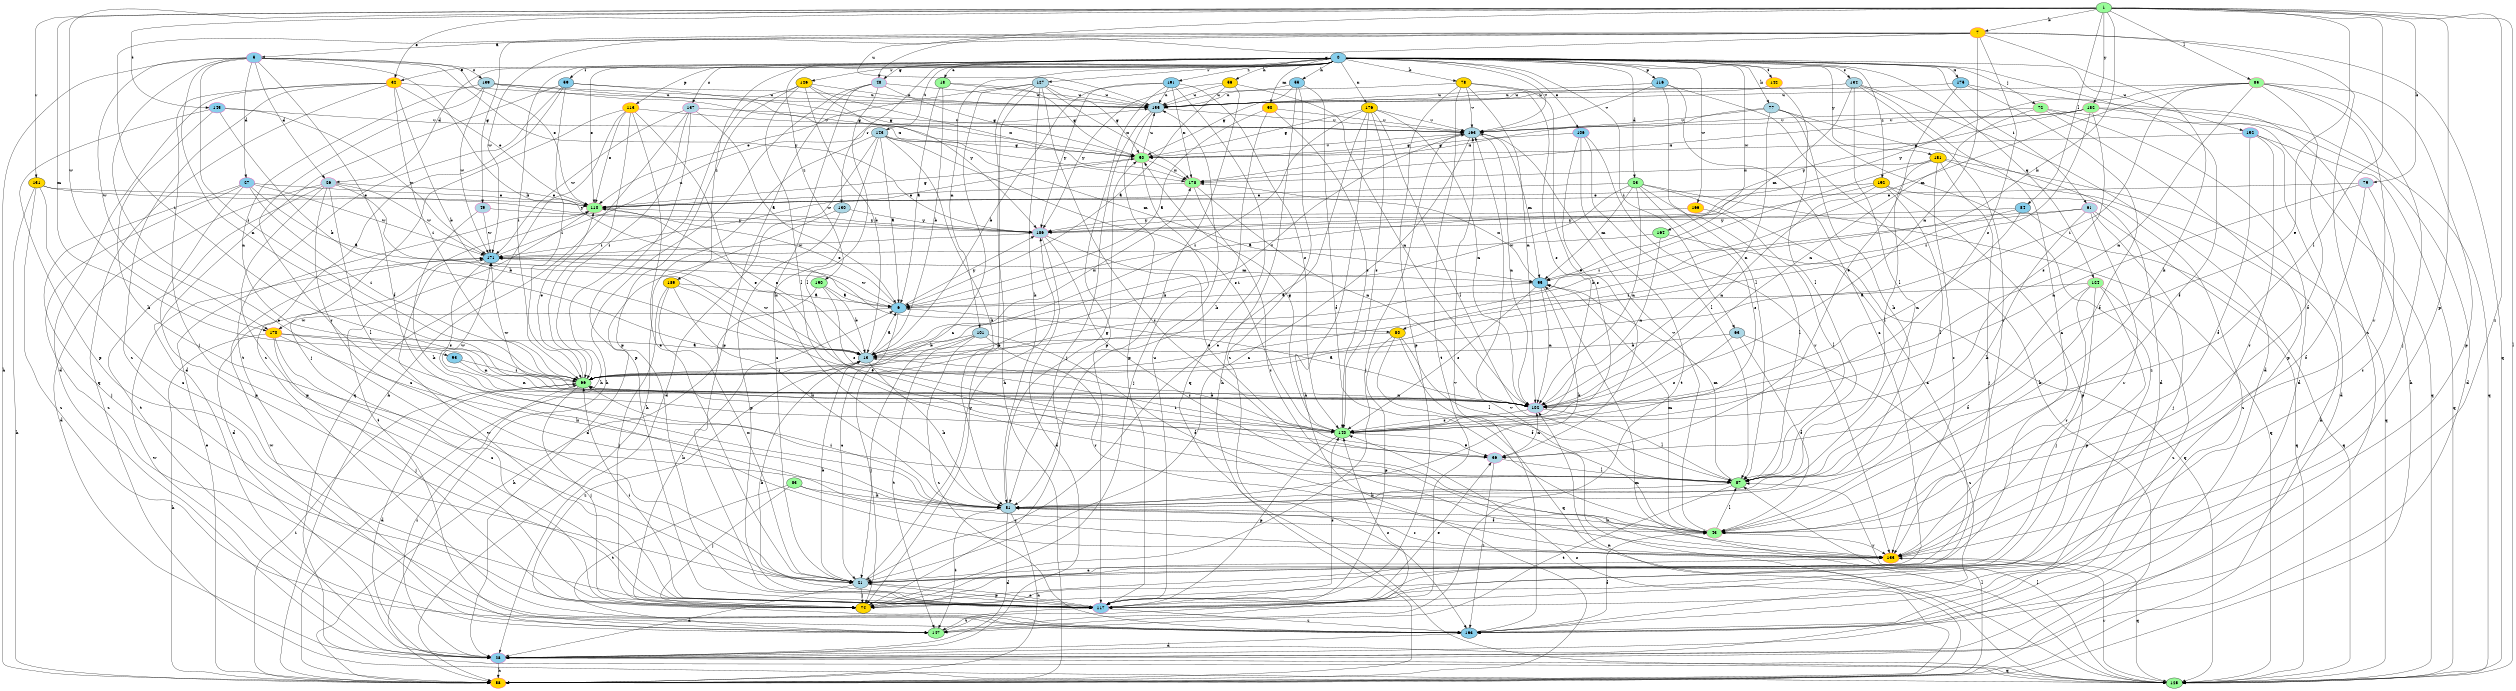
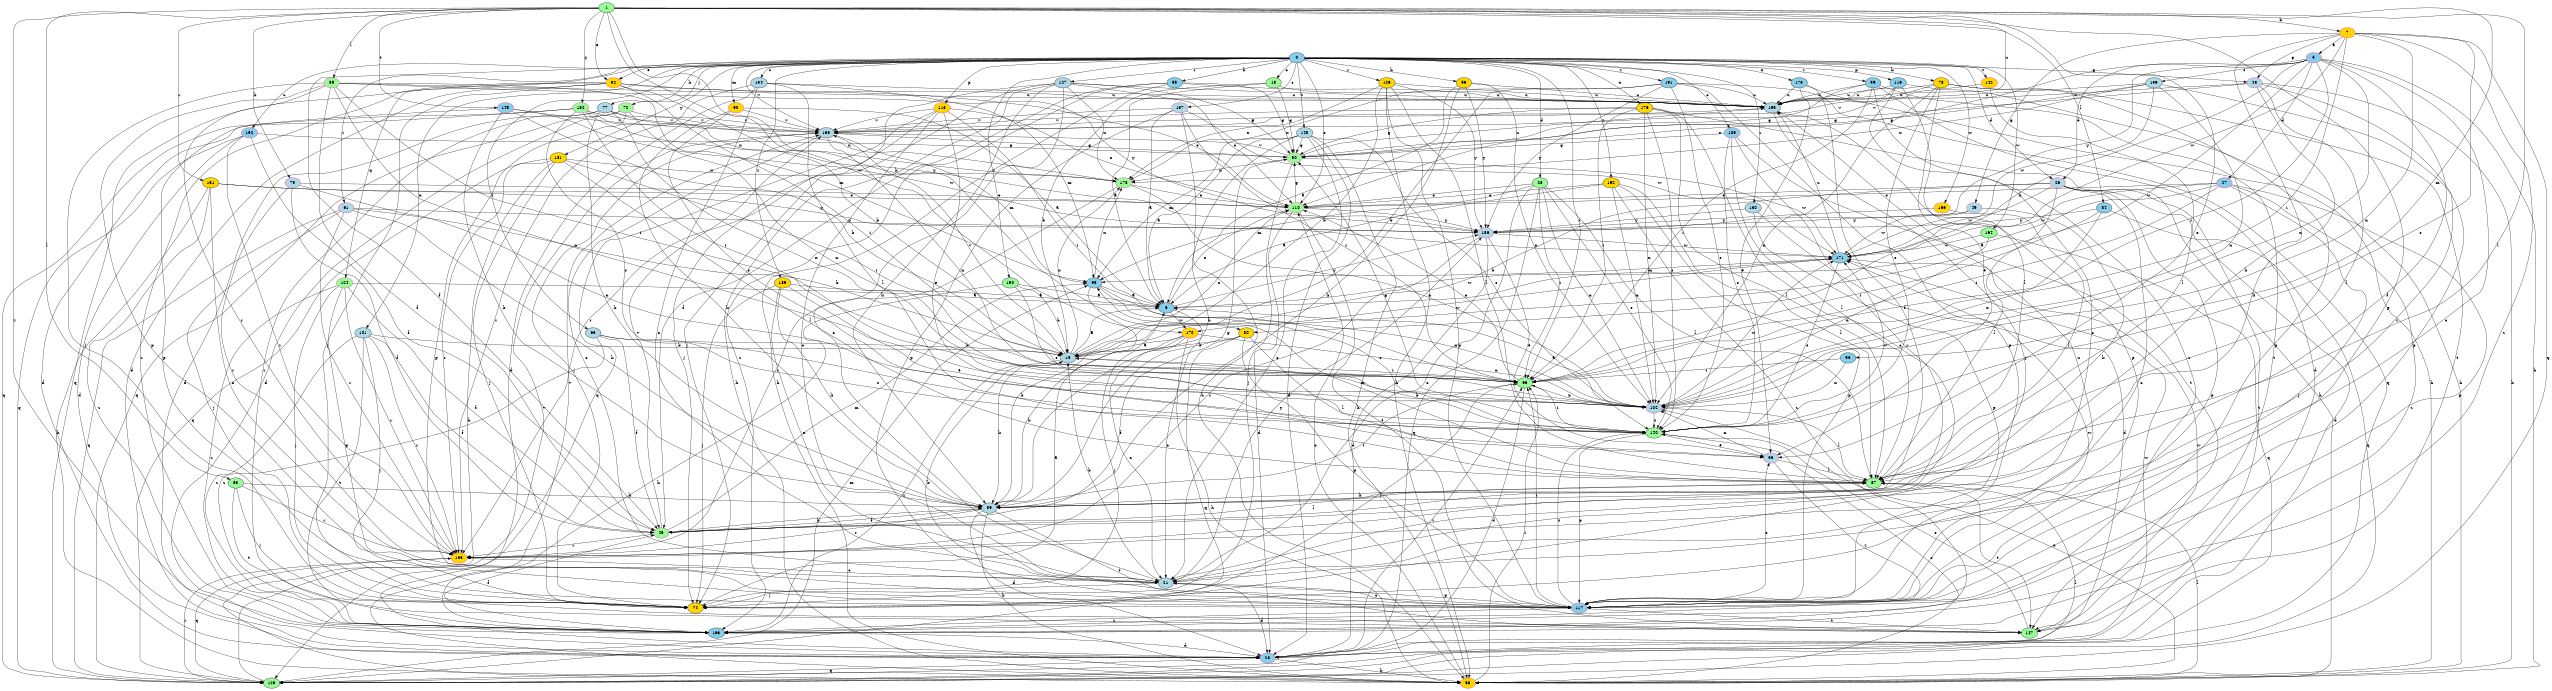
edge "1" -> "125": now "1" -> "83"
edge "74" -> "6": label "k" -> "a"
node "81": label "81" -> "89"
